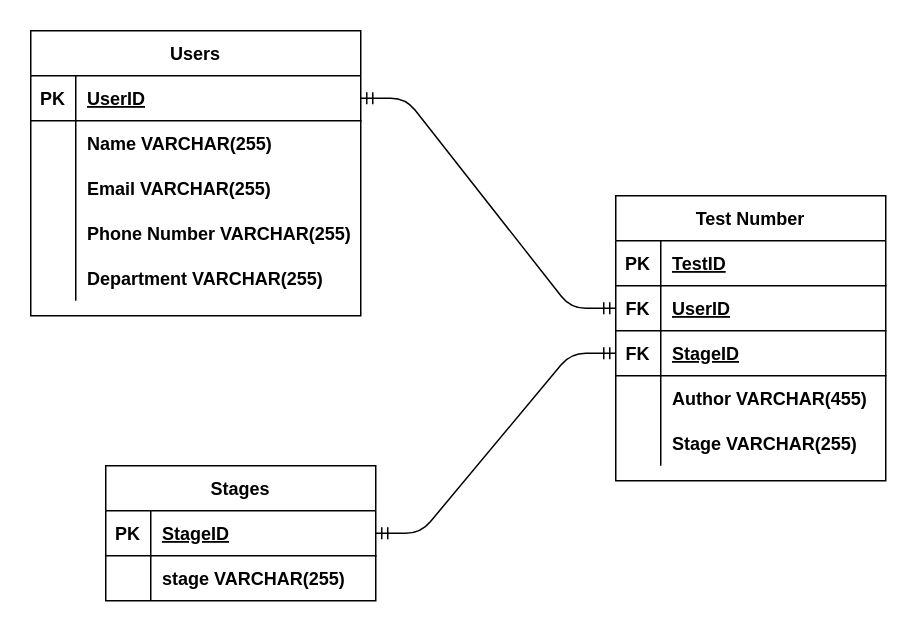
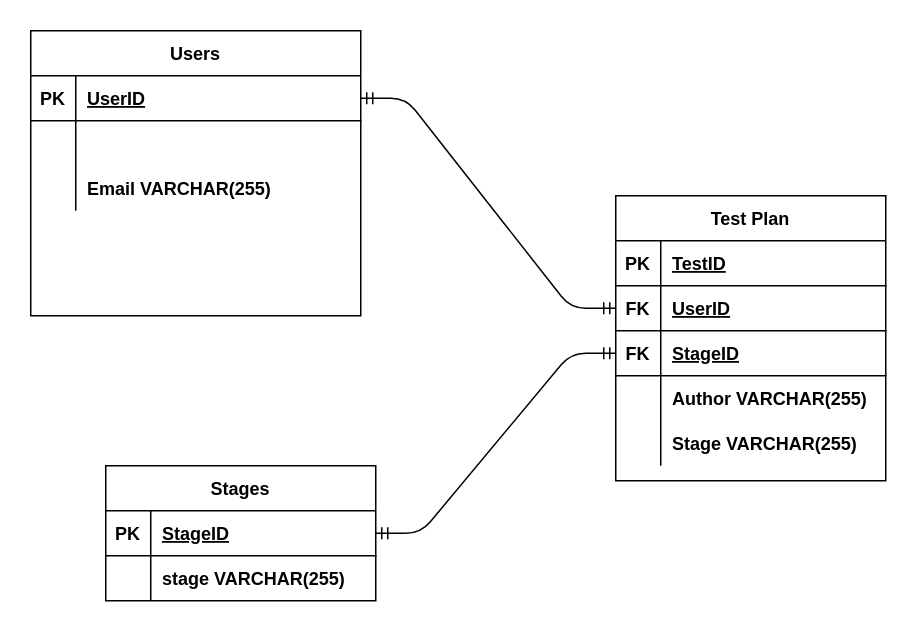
node "Name VARCHAR(255)": removed
node "Test Number": label "Test Number" -> "Test Plan"
node "Phone Number VARCHAR(255)": removed
node "Department VARCHAR(255)": removed
node "Author VARCHAR(455)": label "Author VARCHAR(455)" -> "Author VARCHAR(255)"
